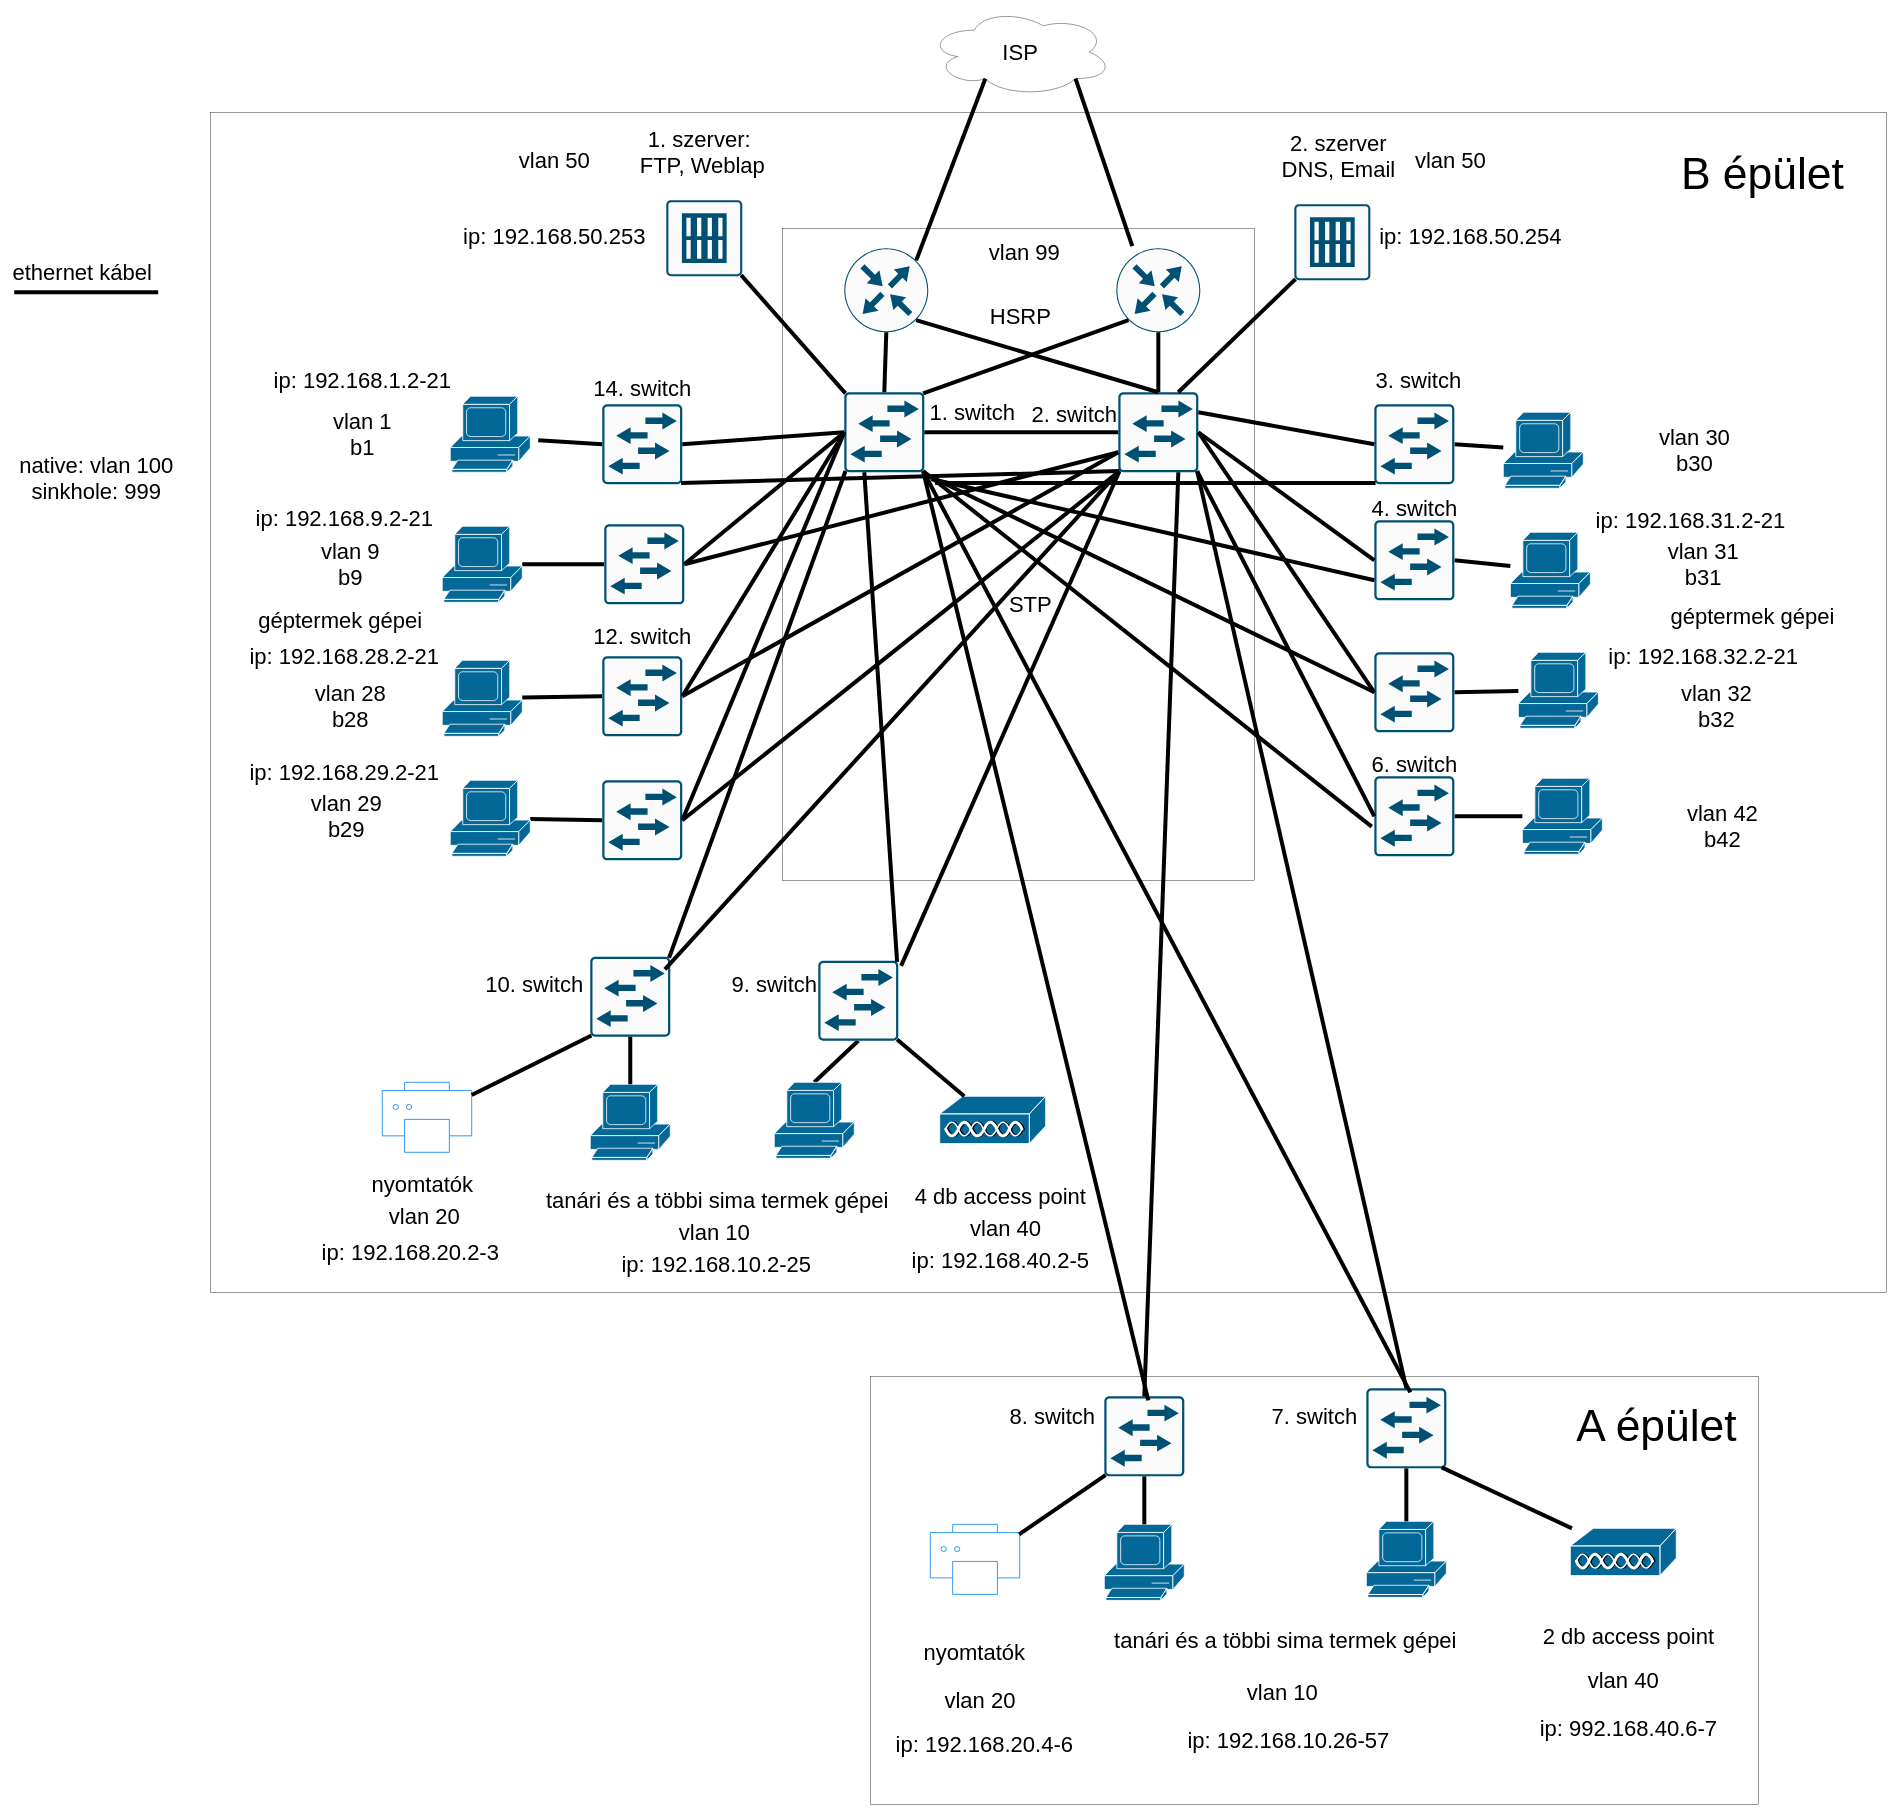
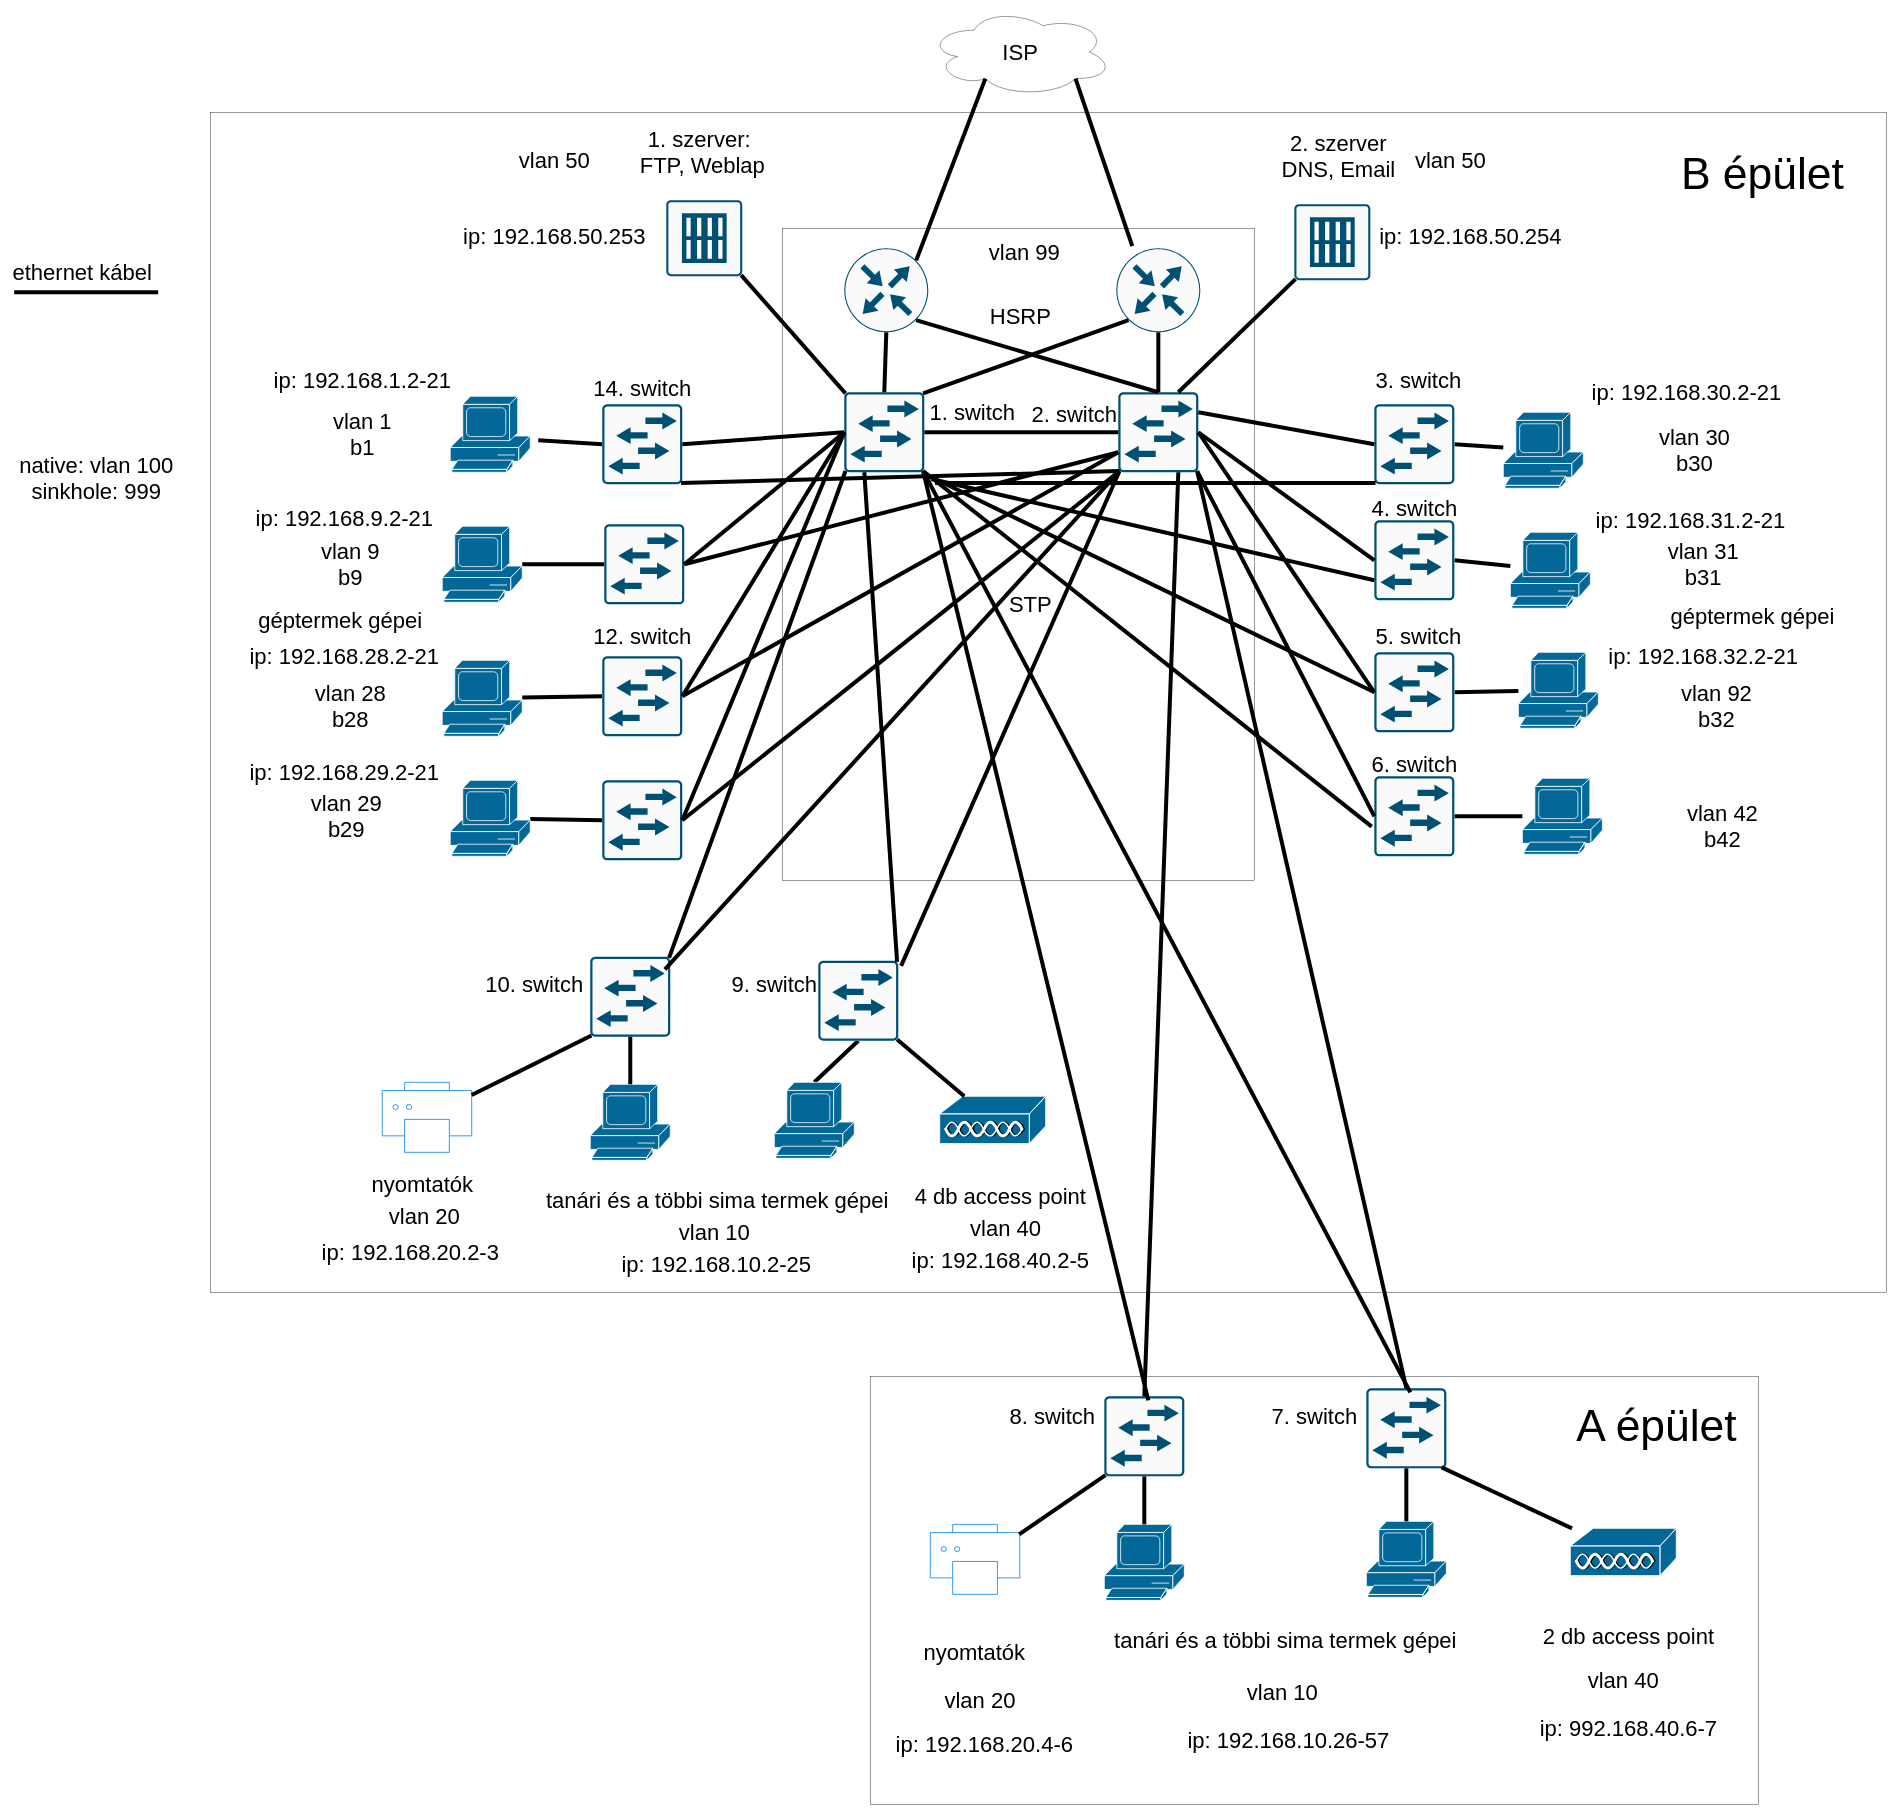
node "ip: 192.168.30.2-21": added
node "5. switch": added
node "vlan 32 b32": label "vlan 32 b32" -> "vlan 92 b32"
